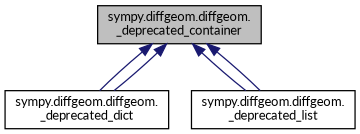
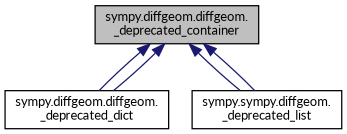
node "sympy.diffgeom.diffgeom. _deprecated_list": label "sympy.diffgeom.diffgeom. _deprecated_list" -> "sympy.sympy.diffgeom. _deprecated_list"
